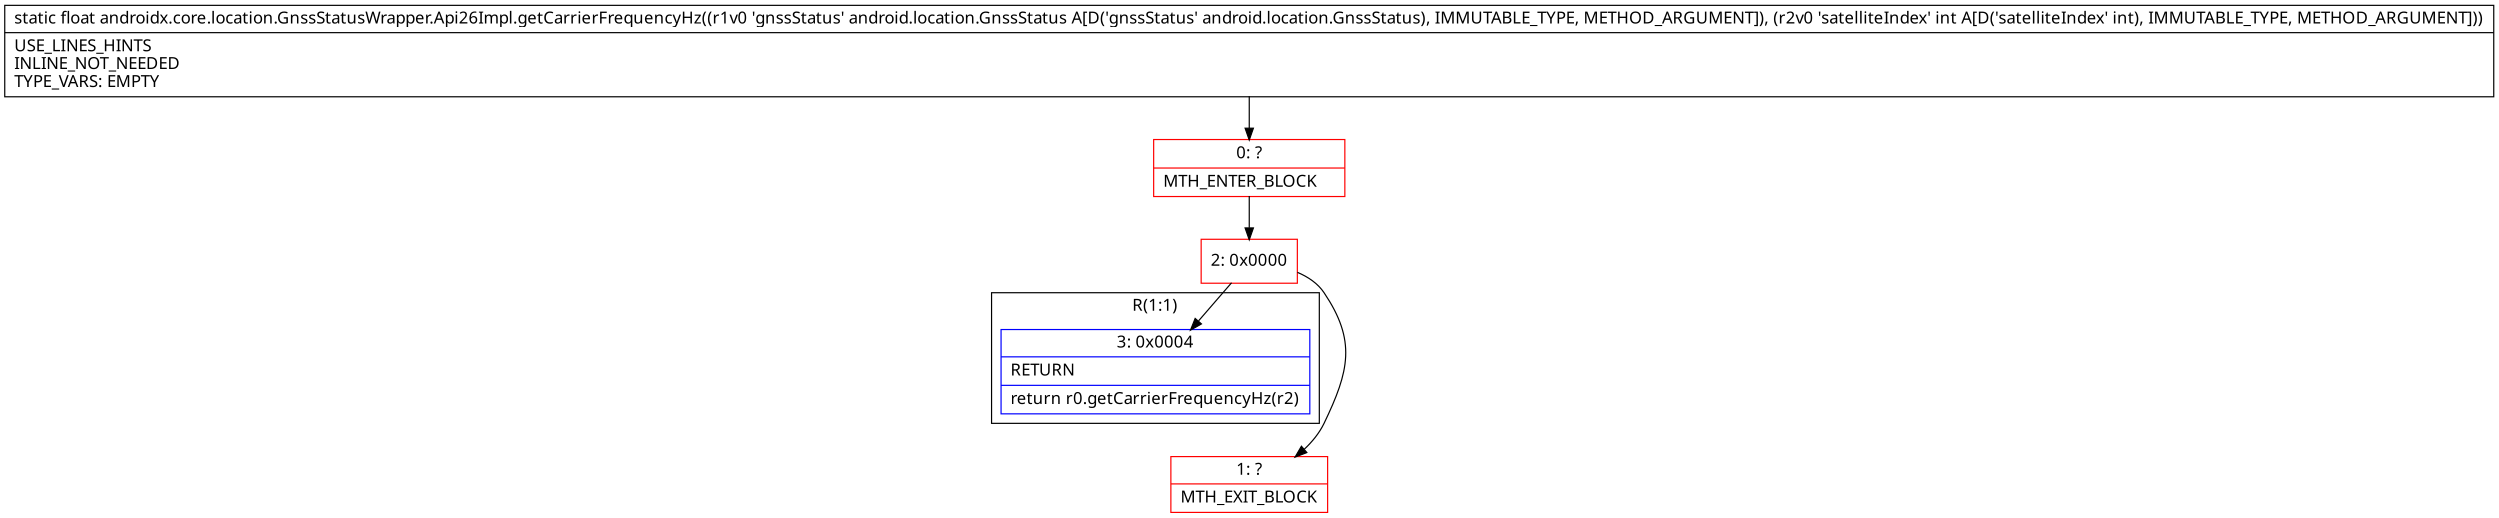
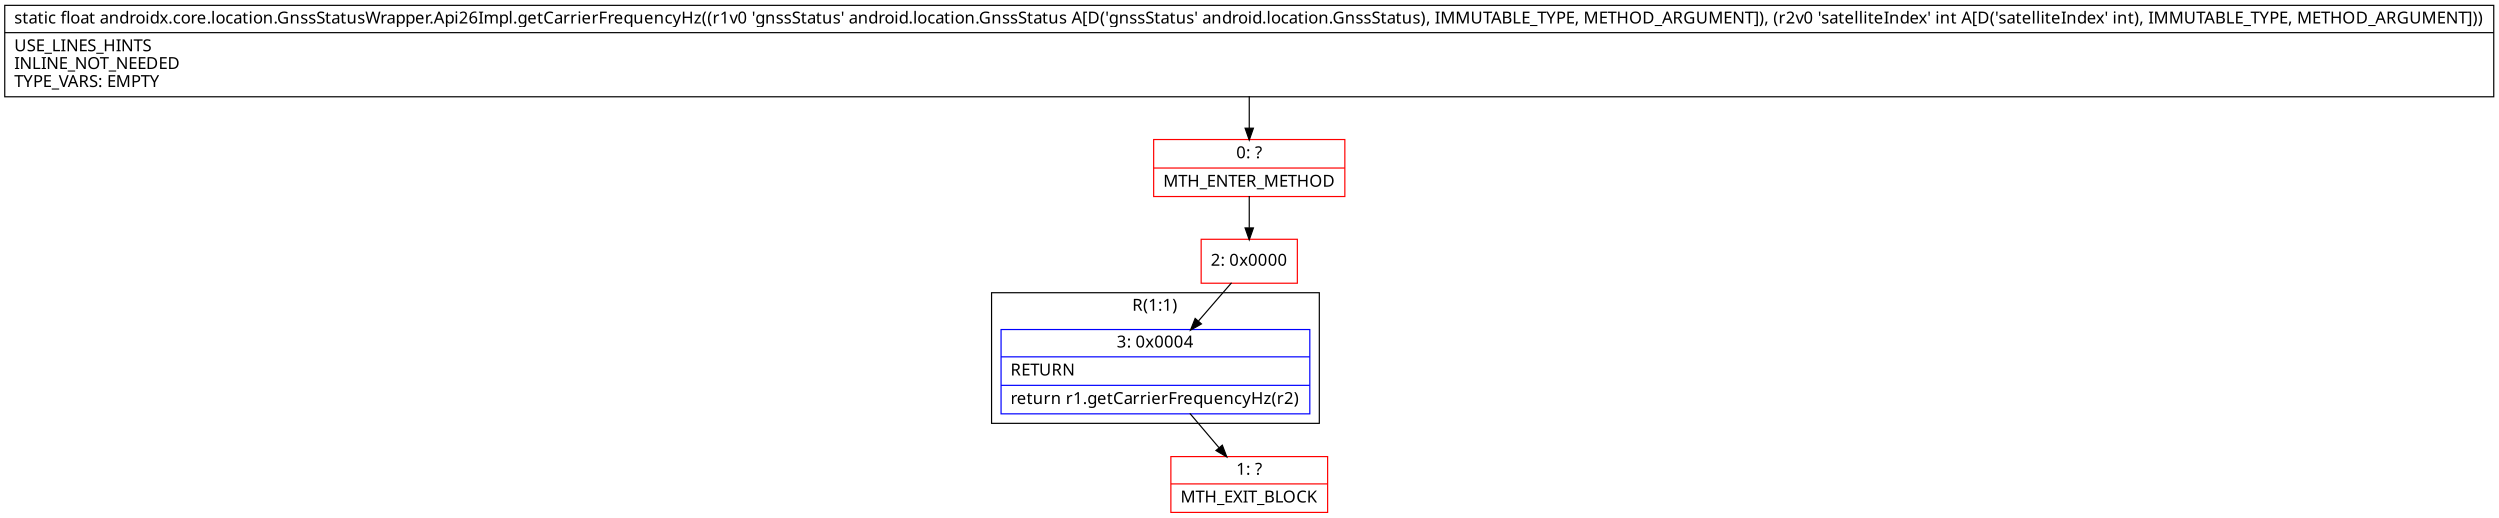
node "0: ?": text "MTH_ENTER_BLOCK" -> "MTH_ENTER_METHOD"
edge "2: 0x0000" -> "1: ?": now "3: 0x0004" -> "1: ?"
node "3: 0x0004": text "return r0.getCarrierFrequencyHz(r2)" -> "return r1.getCarrierFrequencyHz(r2)"
